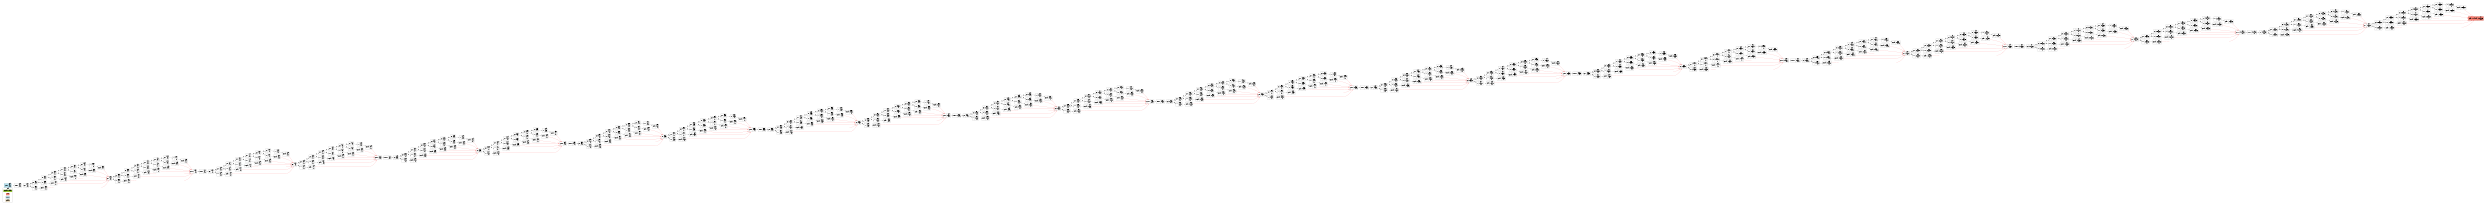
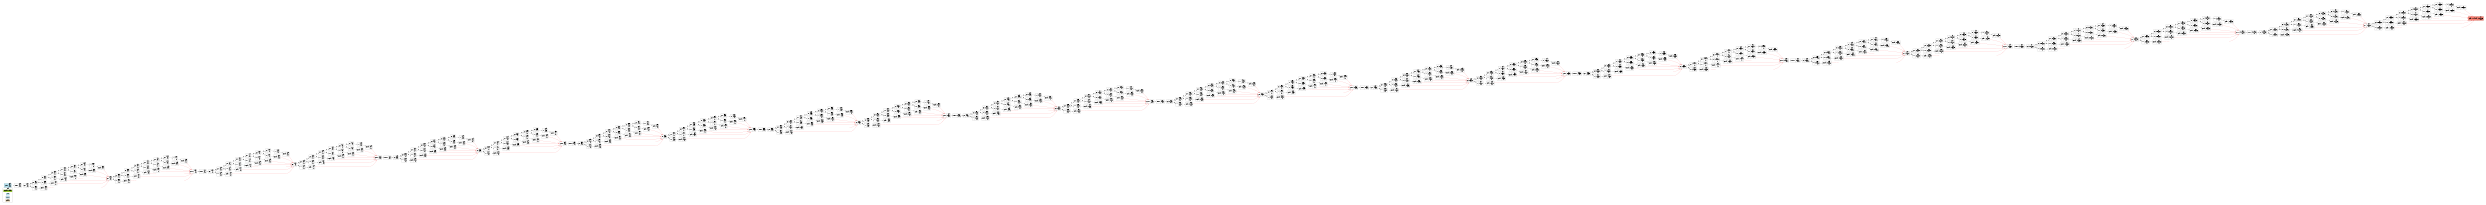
node "Input": fillcolor salmon -> lightblue2
